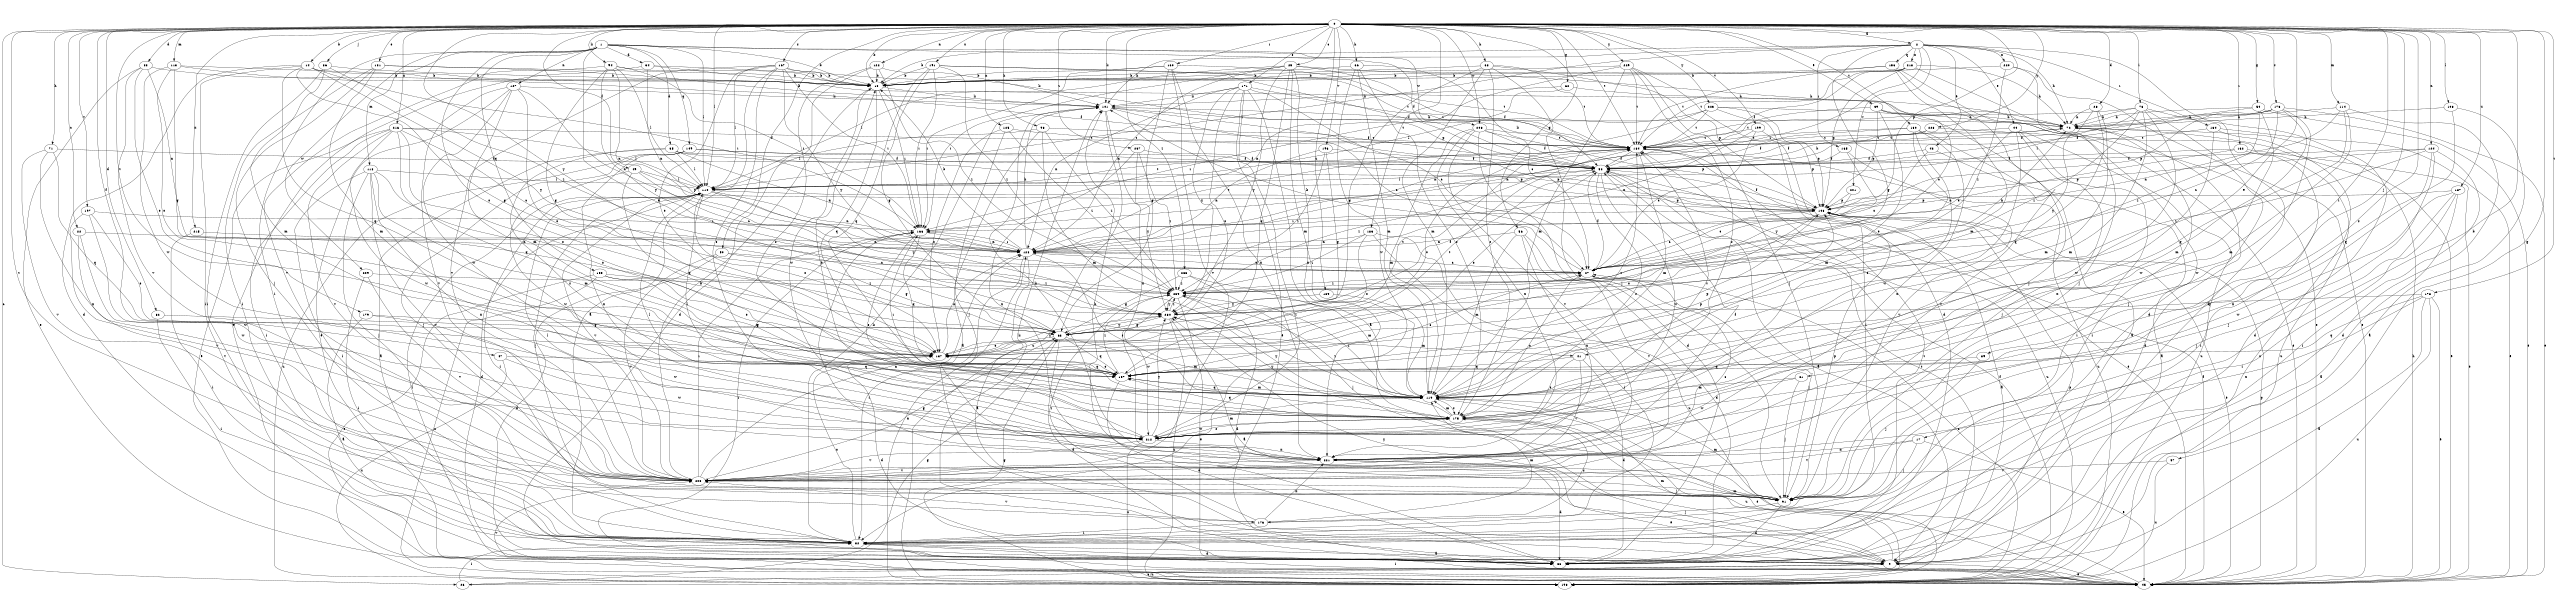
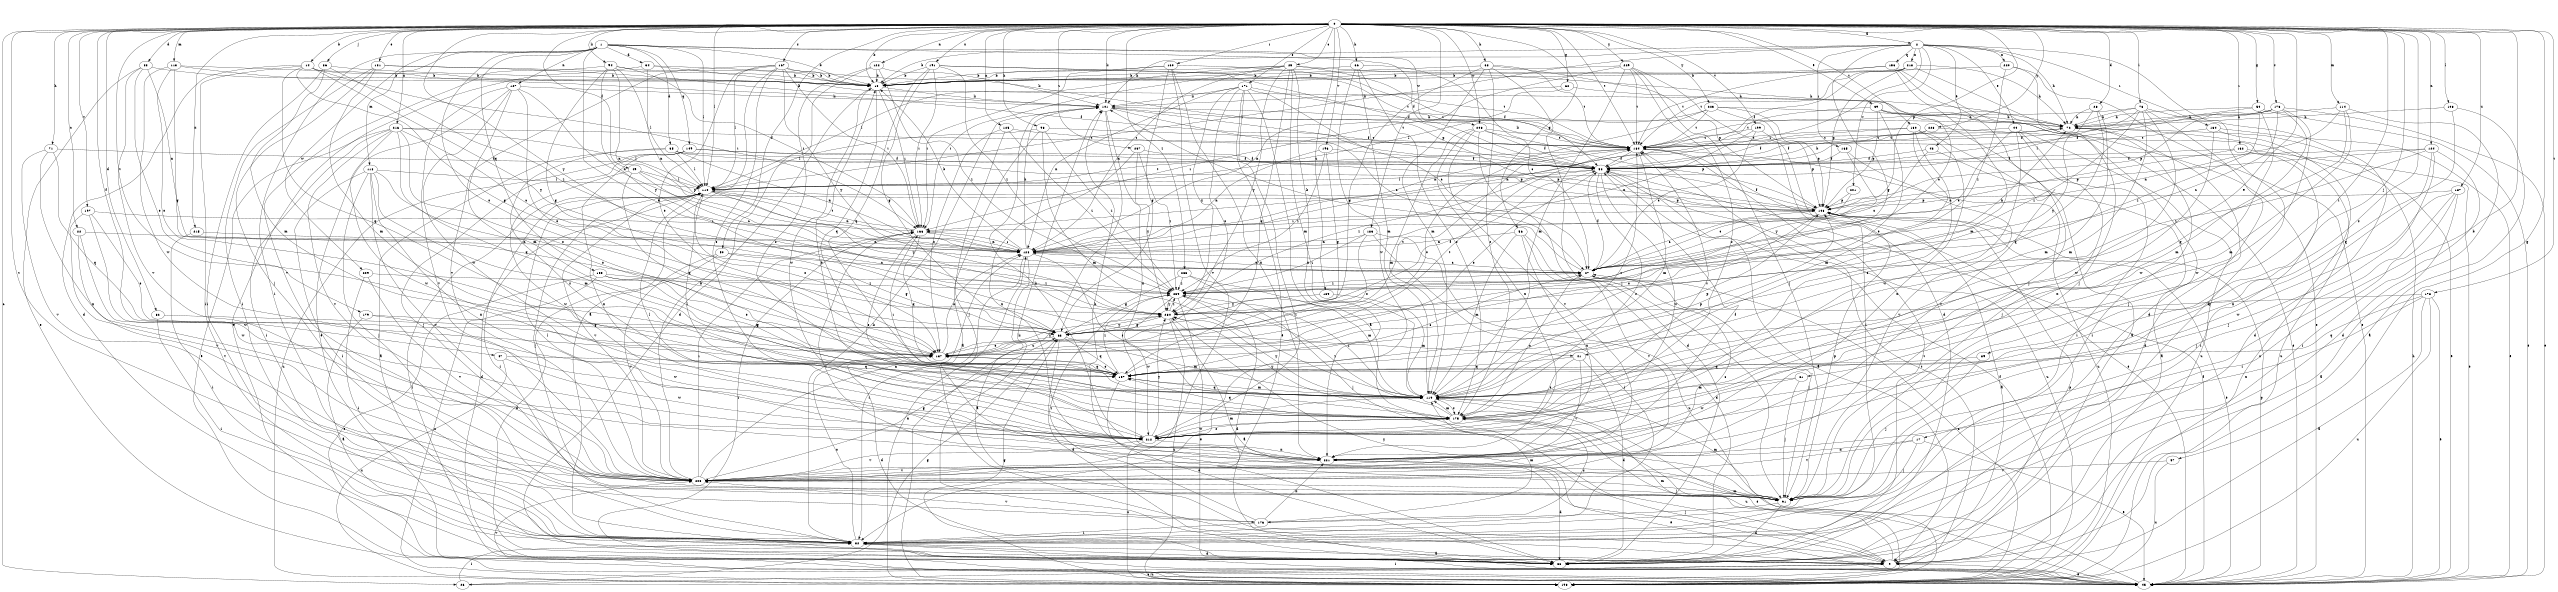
edge "25" -> "18": added, label "b"
edge "166" -> "184": now "166" -> "110"
